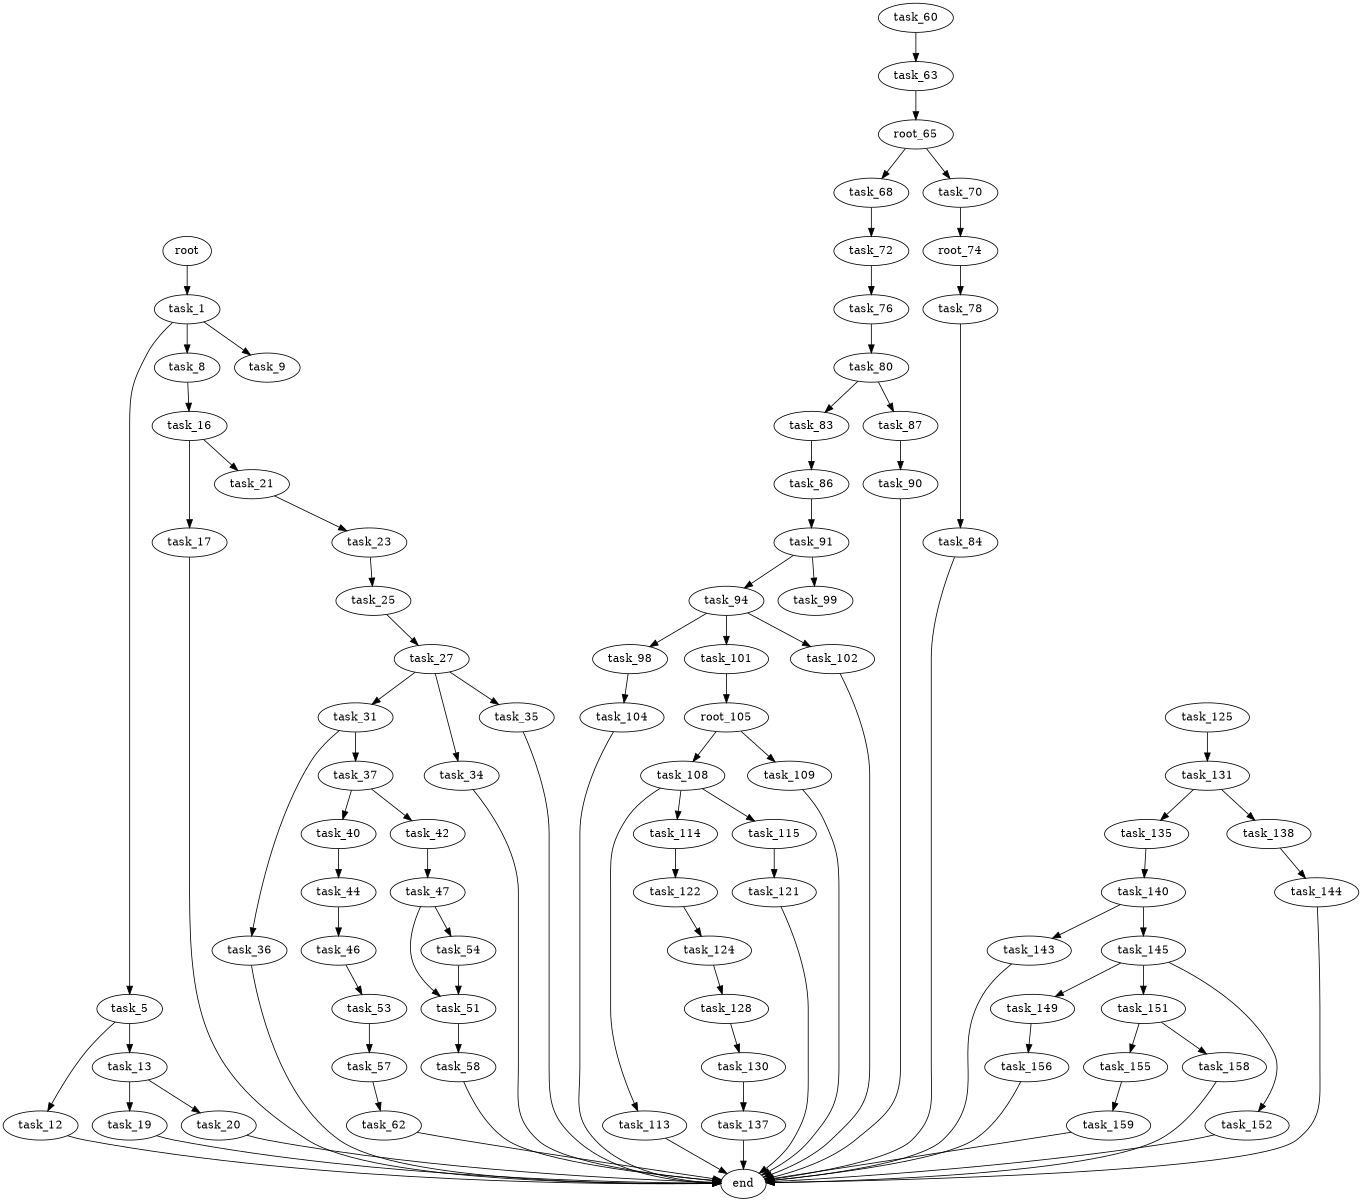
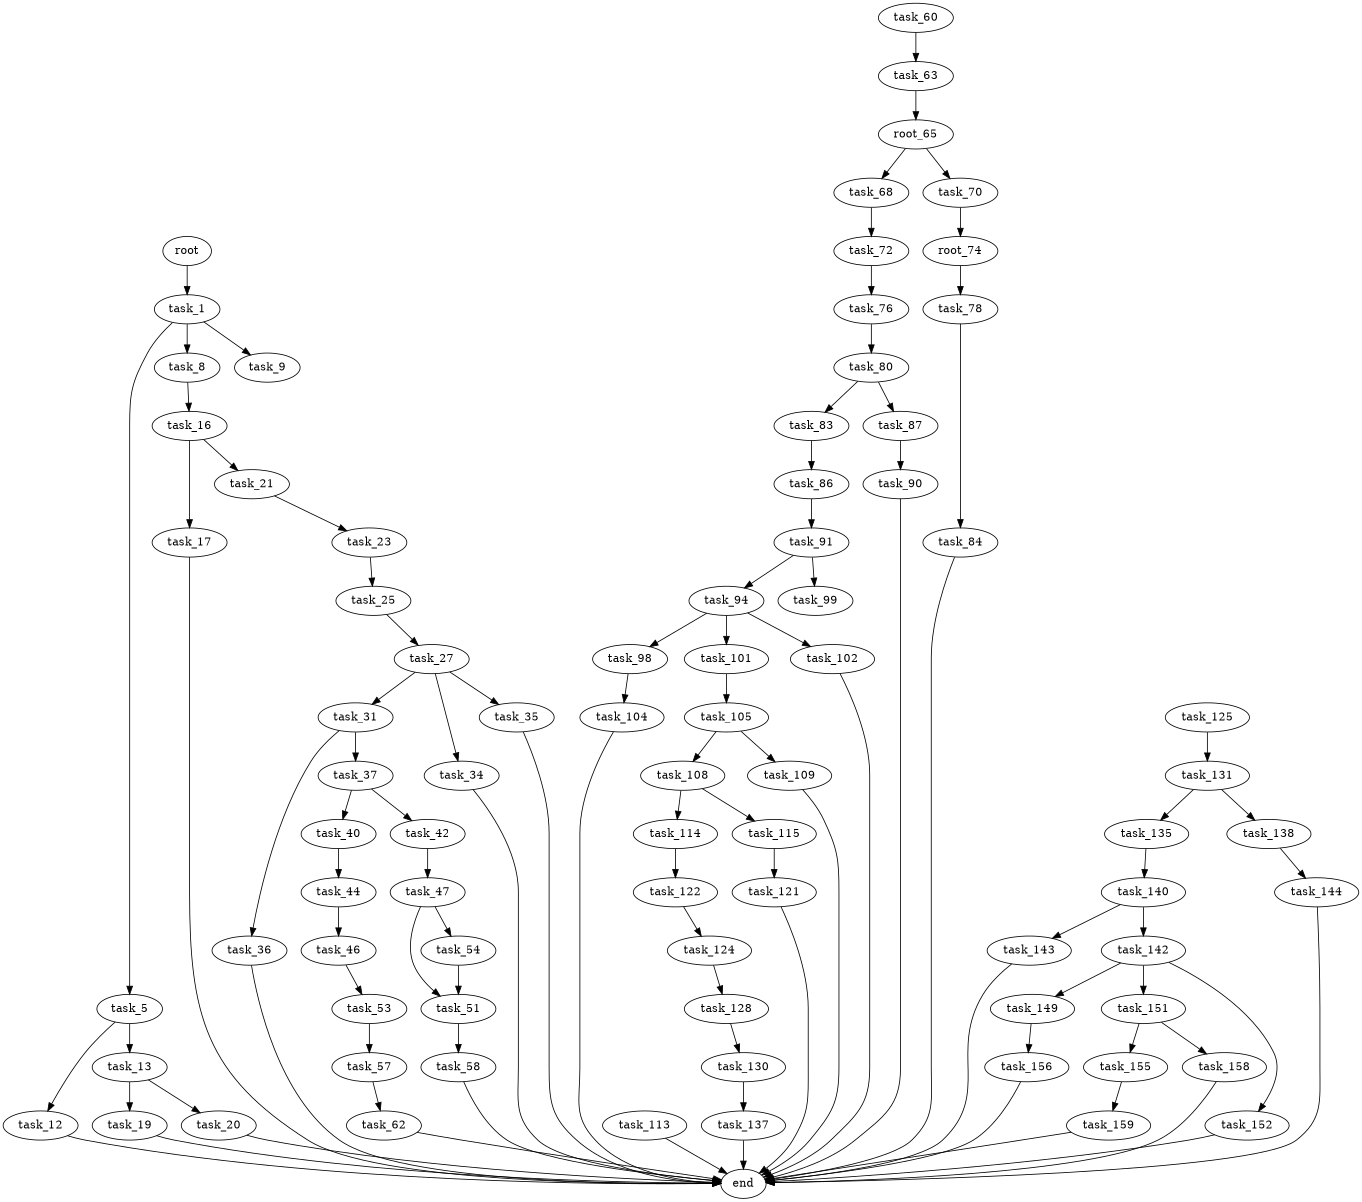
node "root_105": label "root_105" -> "task_105"
edge "task_108" -> "task_113": removed
node "task_145": label "task_145" -> "task_142"
